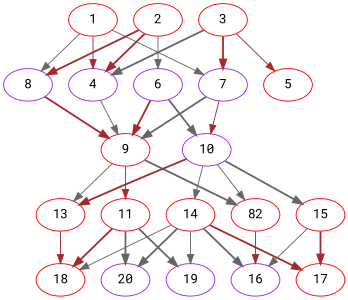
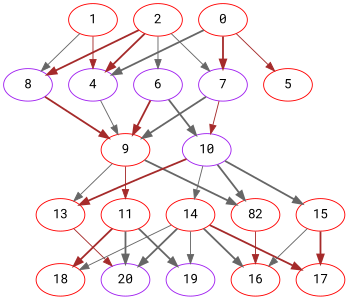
node "3": label "3" -> "0"
edge "1" -> "7": now "2" -> "7"
edge "10" -> "82": style solid -> bold
edge "13" -> "18": now "13" -> "20"
node "16": color purple -> red
